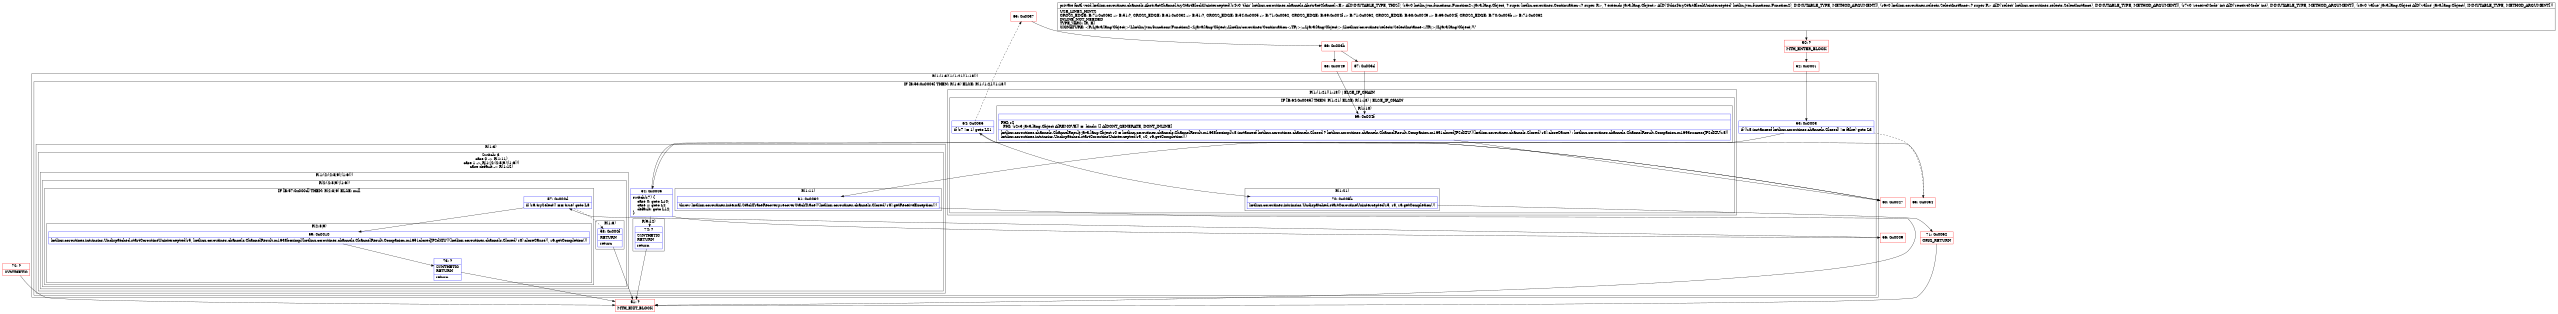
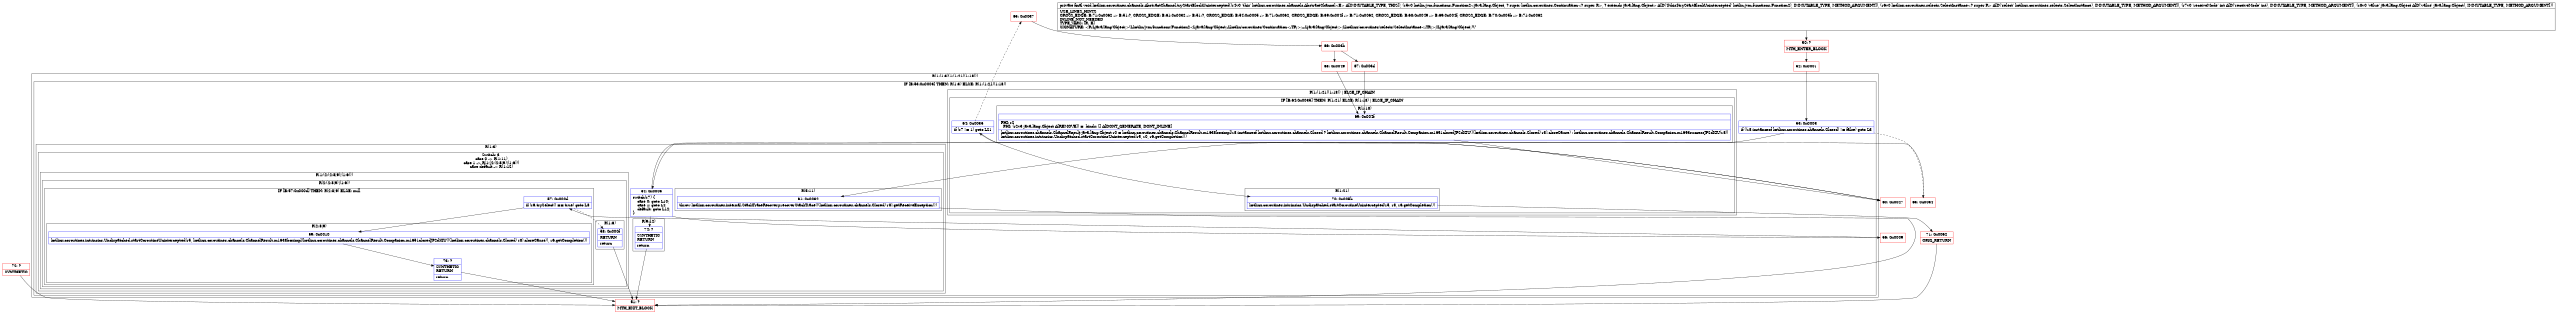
cluster "R(1:11)": label "R(1:11)" -> "R(5:11)"
